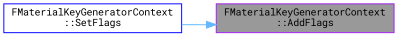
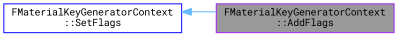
edge "FMaterialKeyGeneratorContext ::SetFlags" -> "FMaterialKeyGeneratorContext ::AddFlags": reversed
